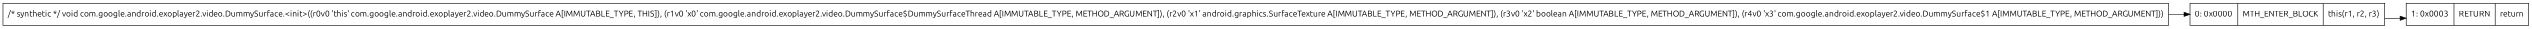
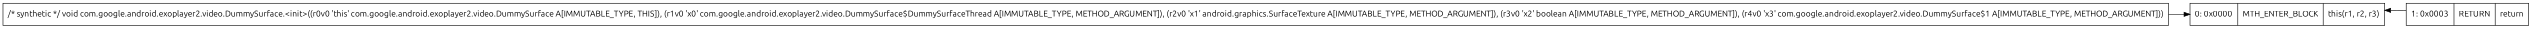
edge "0: 0x0000" -> "1: 0x0003": reversed
